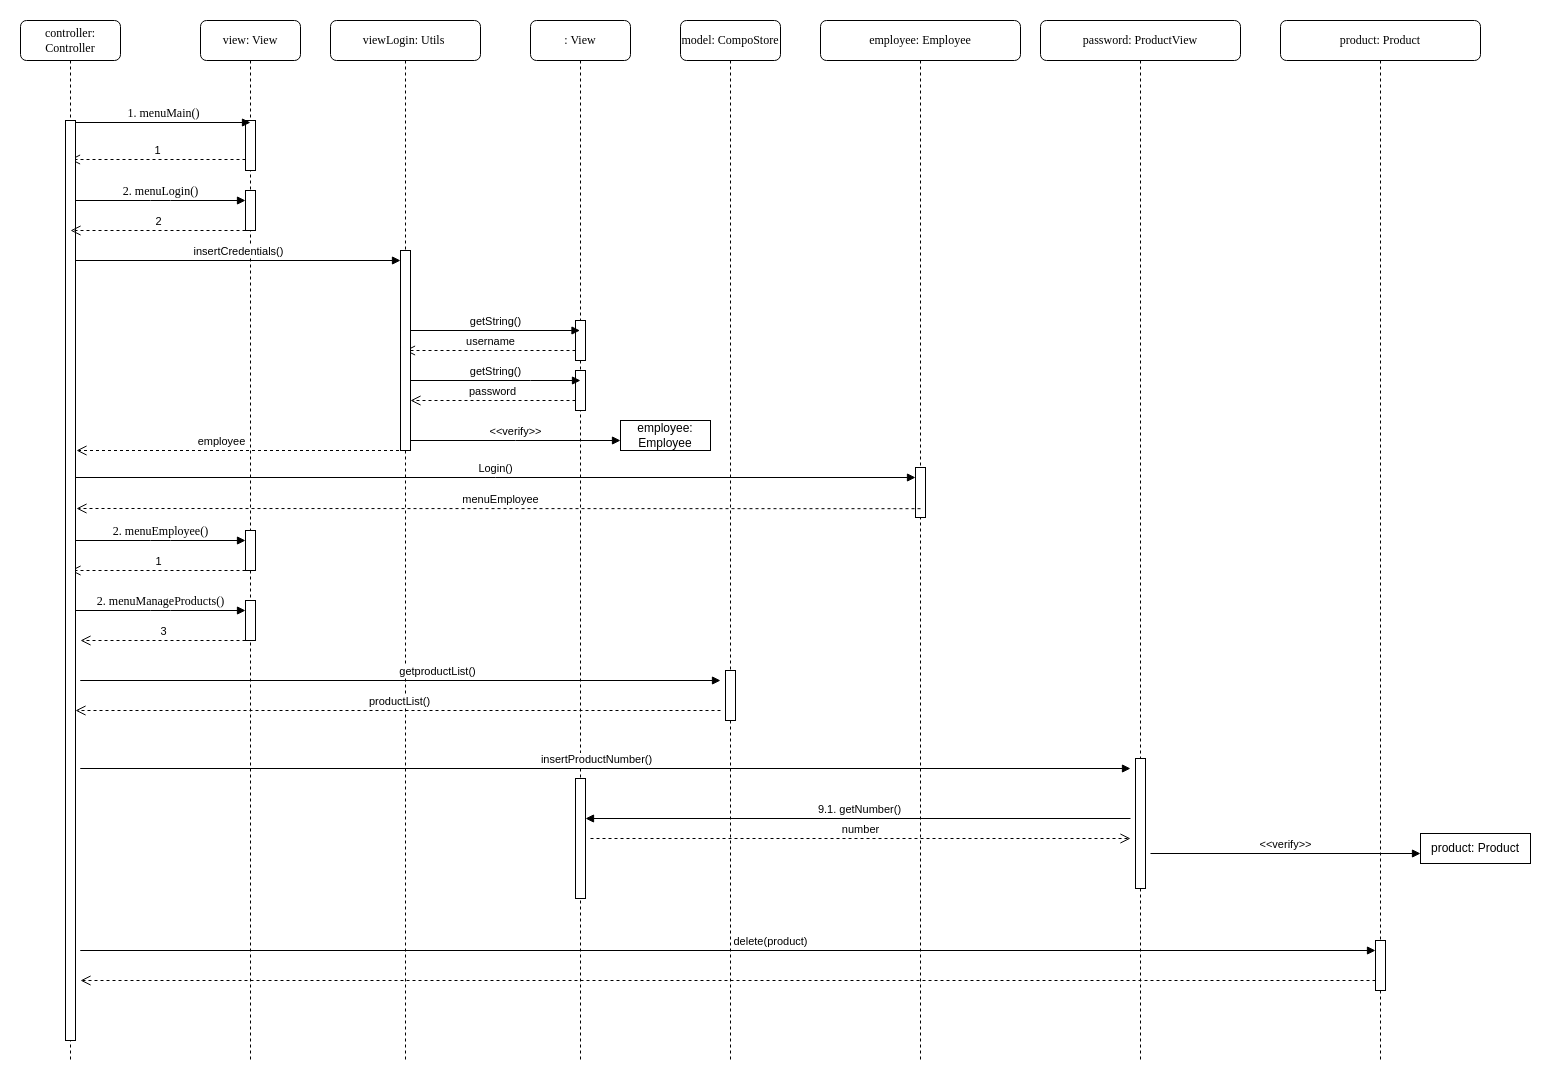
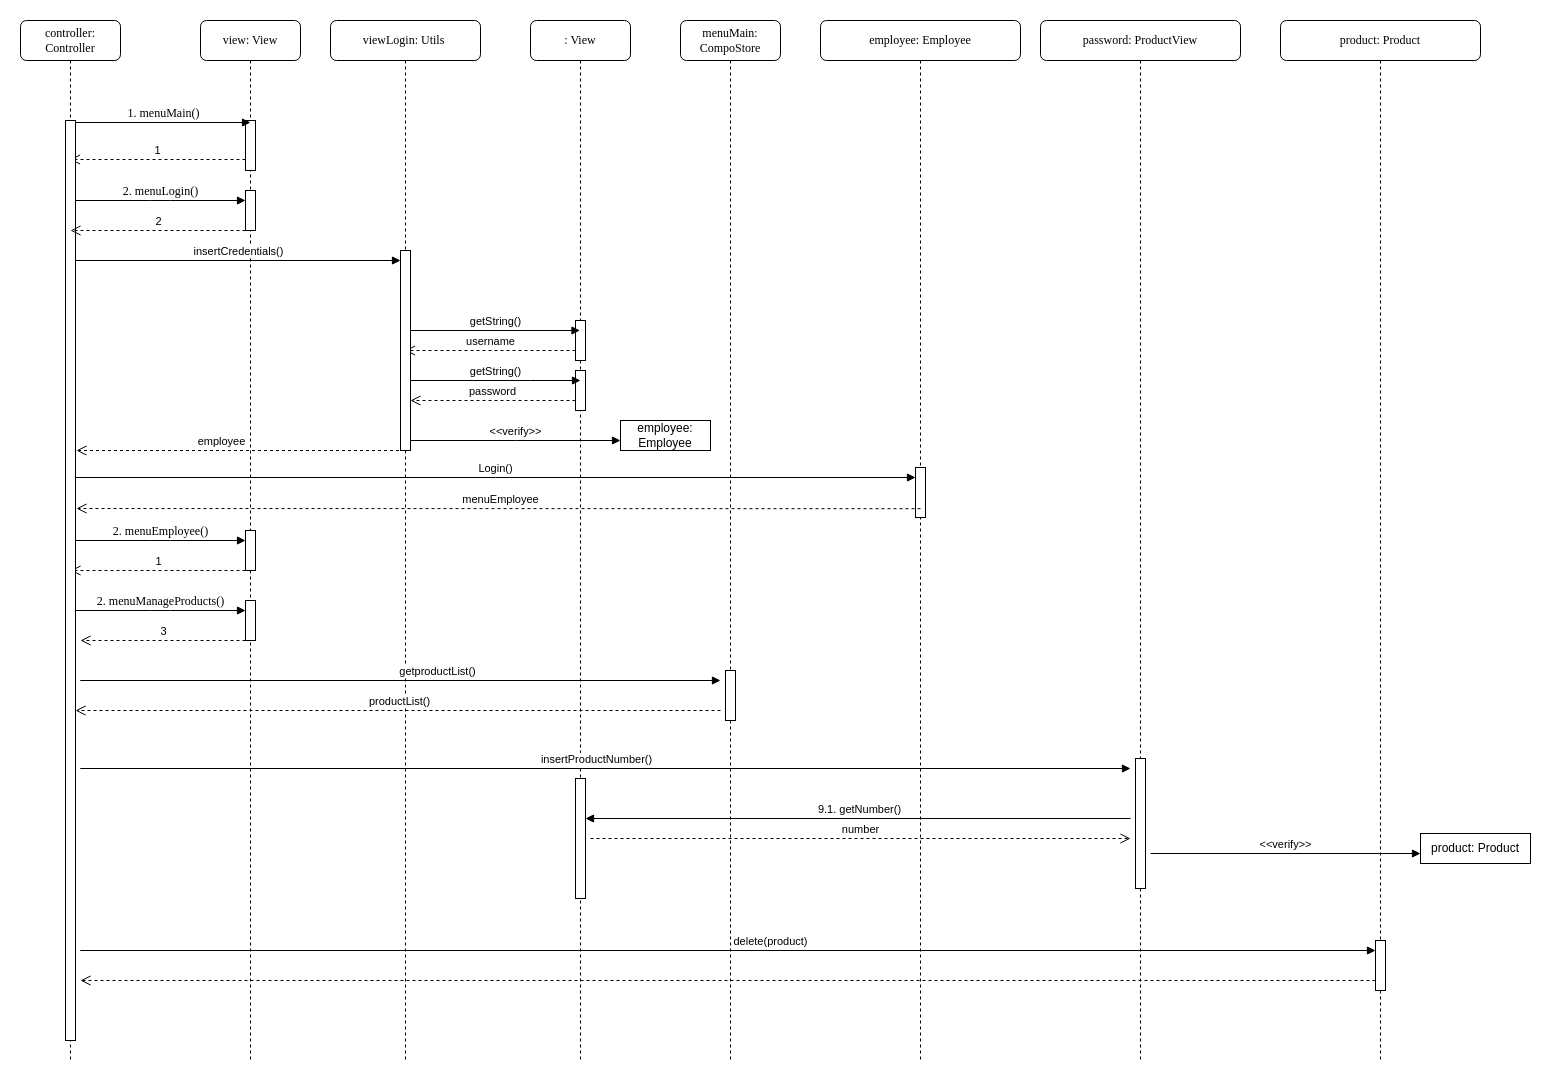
node "model: CompoStore": label "model: CompoStore" -> "menuMain: CompoStore"
